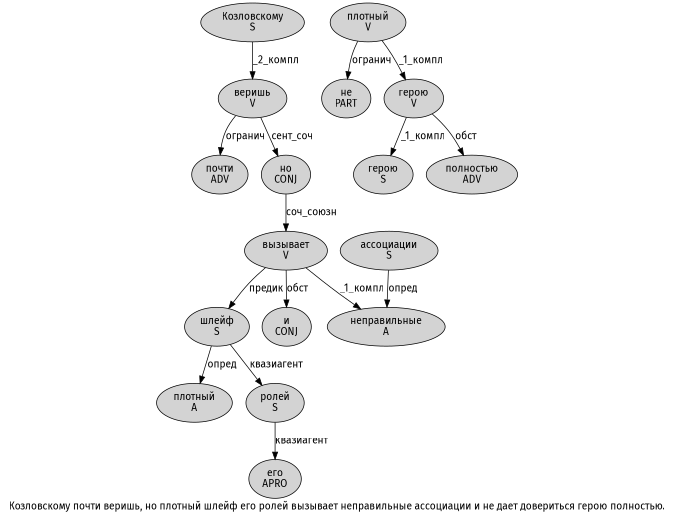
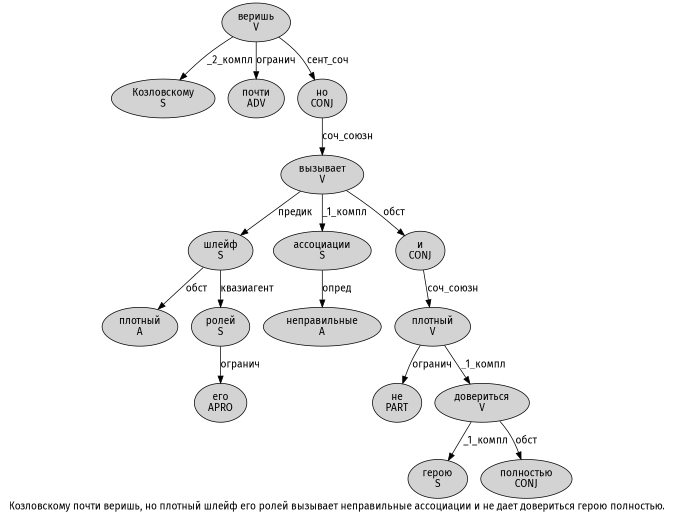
edge "Козловскому S" -> "веришь V": reversed
node "герою V": label "герою V" -> "довериться V"
node "полностью ADV": label "полностью ADV" -> "полностью CONJ"
edge "и CONJ" -> "плотный V": added, label "соч_союзн"
edge "вызывает V" -> "неправильные A": now "вызывает V" -> "ассоциации S"
edge "шлейф S" -> "плотный A": label "опред" -> "обст"
edge "ролей S" -> "его APRO": label "квазиагент" -> "огранич"
